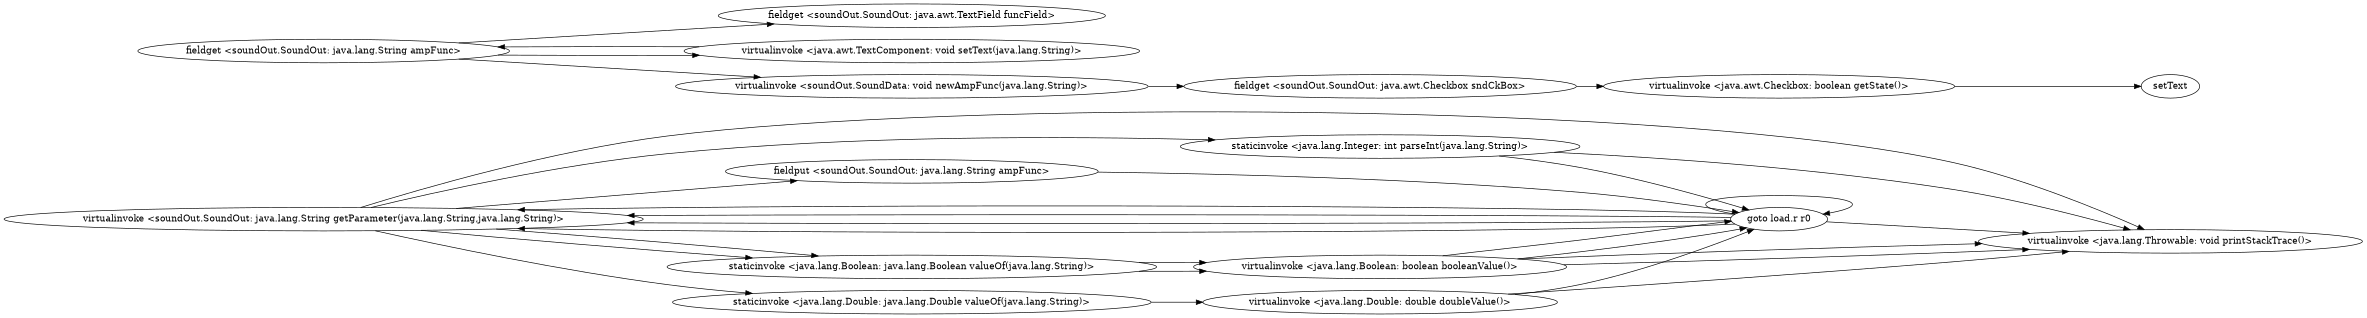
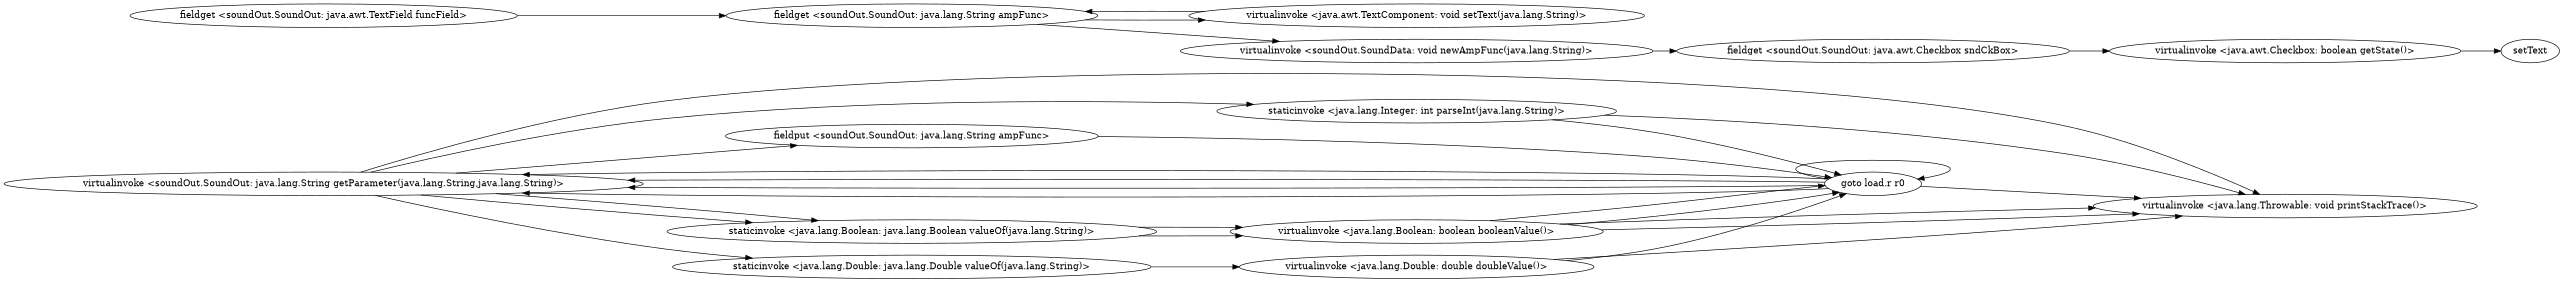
edge "fieldget <soundOut.SoundOut: java.lang.String ampFunc>" -> "fieldget <soundOut.SoundOut: java.awt.TextField funcField>": reversed
